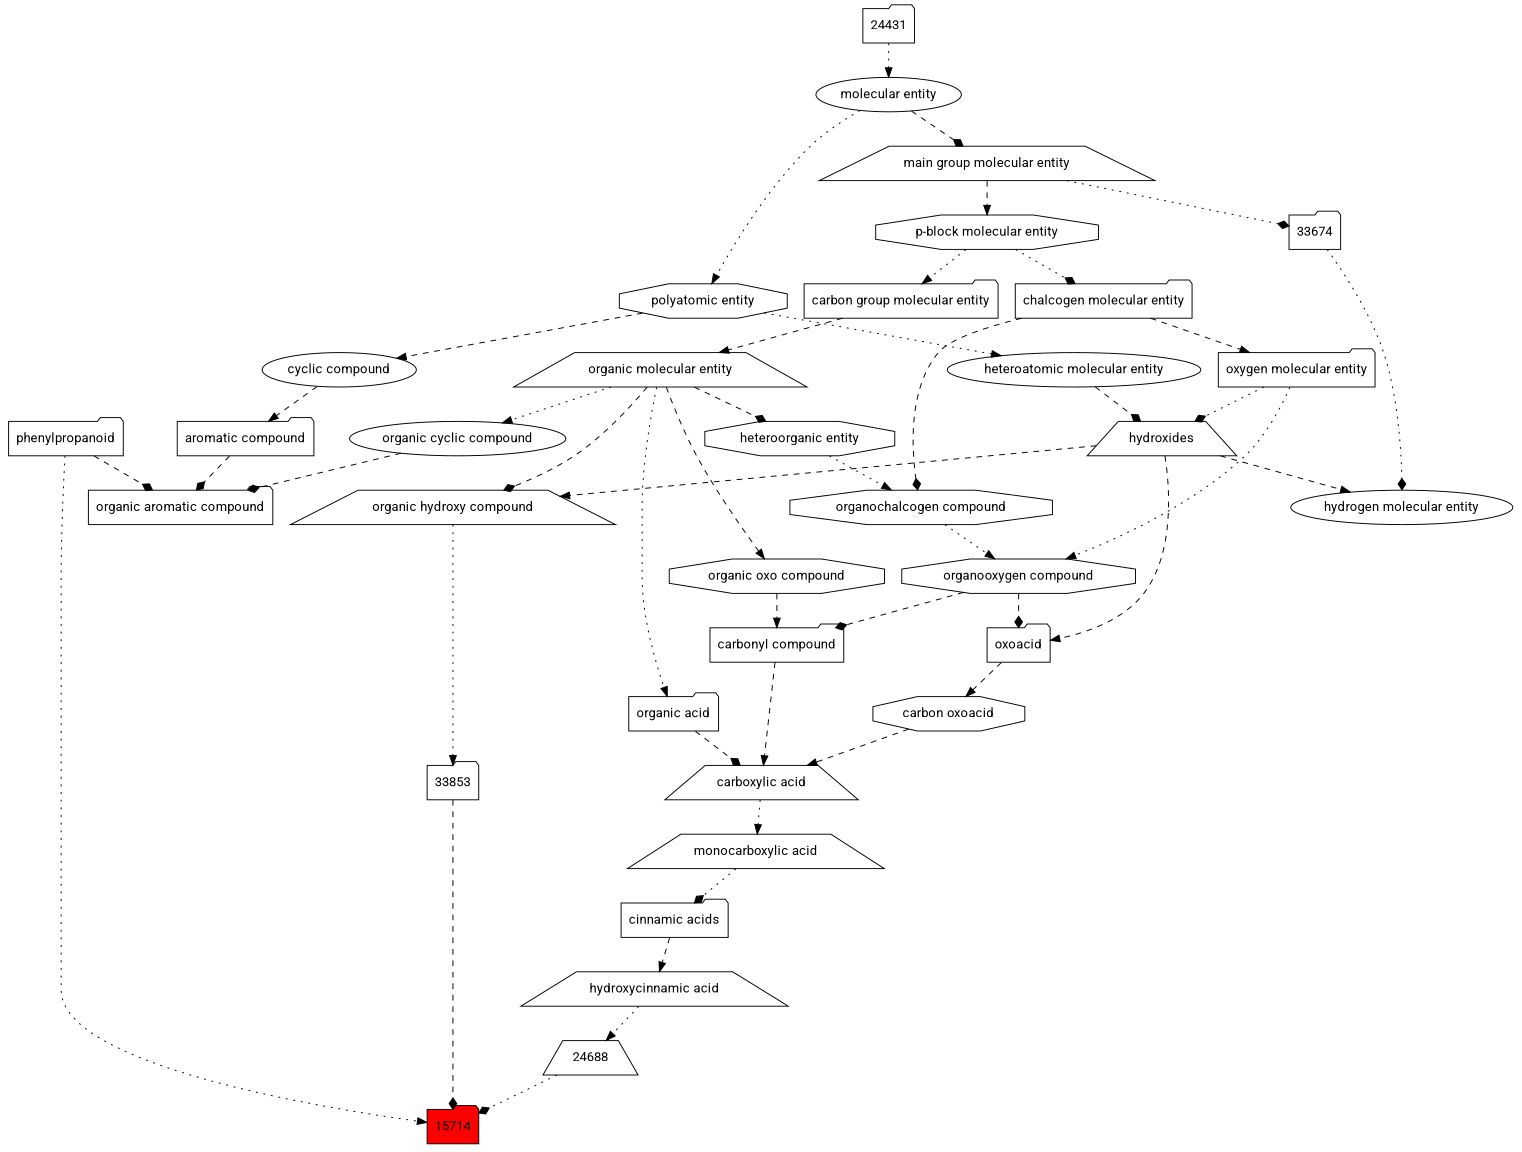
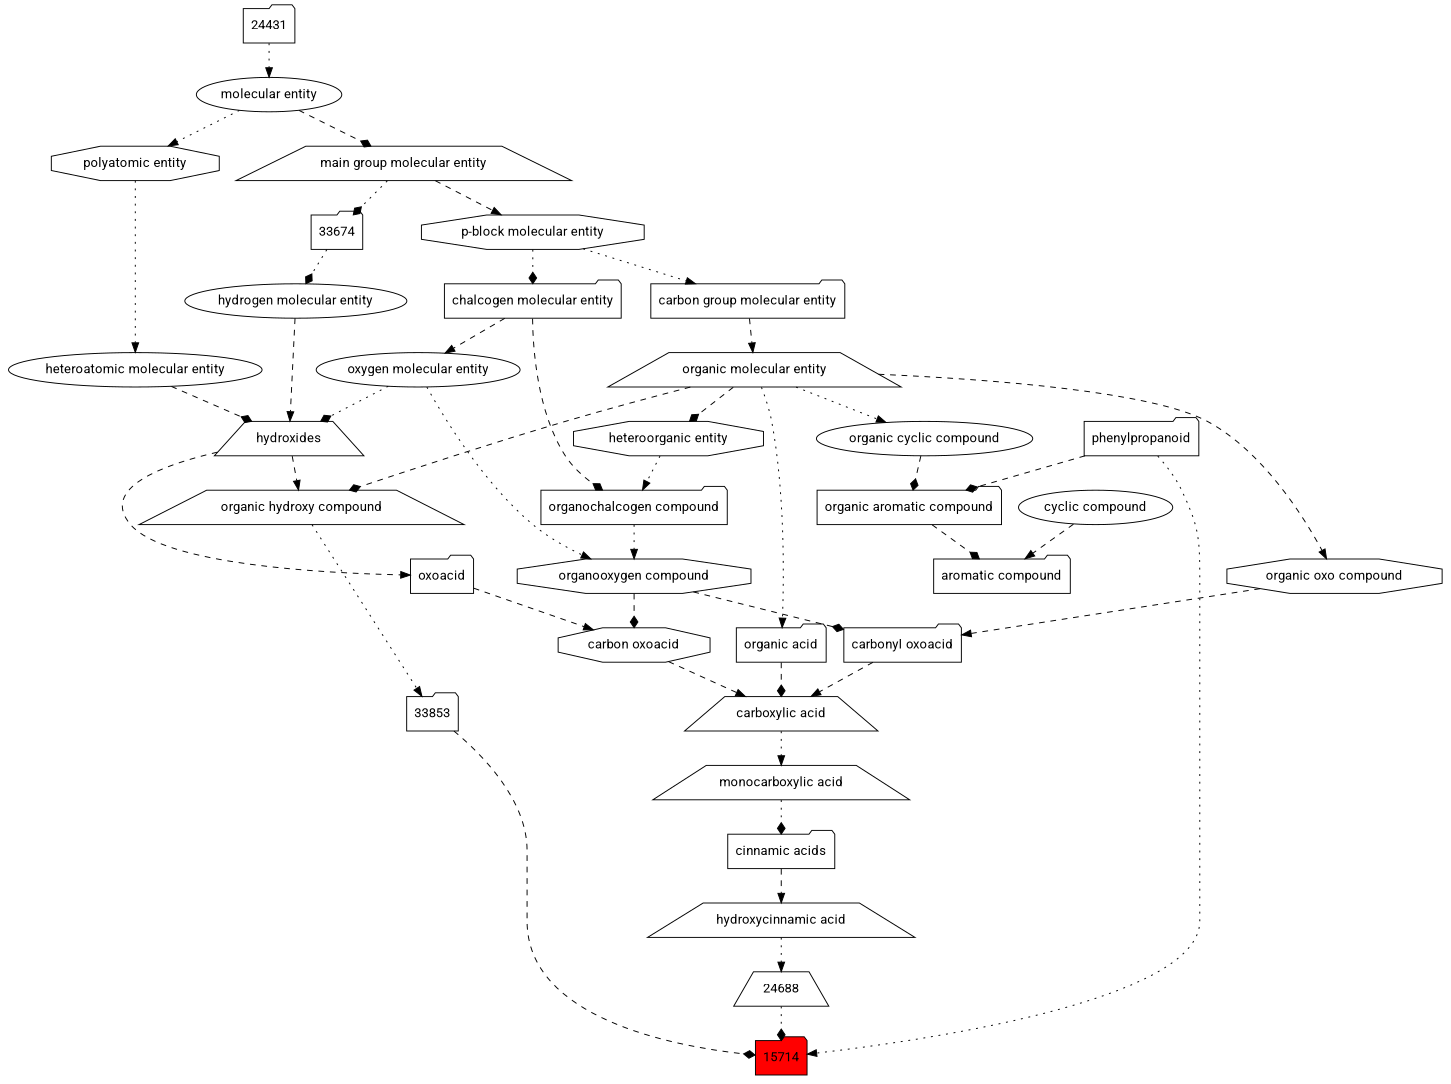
edge "polyatomic entity" -> "cyclic compound": removed
node "oxygen molecular entity": shape folder -> ellipse
edge "aromatic compound" -> "organic aromatic compound": reversed
edge "hydroxides" -> "hydrogen molecular entity": reversed
node "organochalcogen compound": shape octagon -> folder
edge "organooxygen compound" -> "oxoacid": now "organooxygen compound" -> "carbon oxoacid"
node "carbonyl compound": label "carbonyl compound" -> "carbonyl oxoacid"
